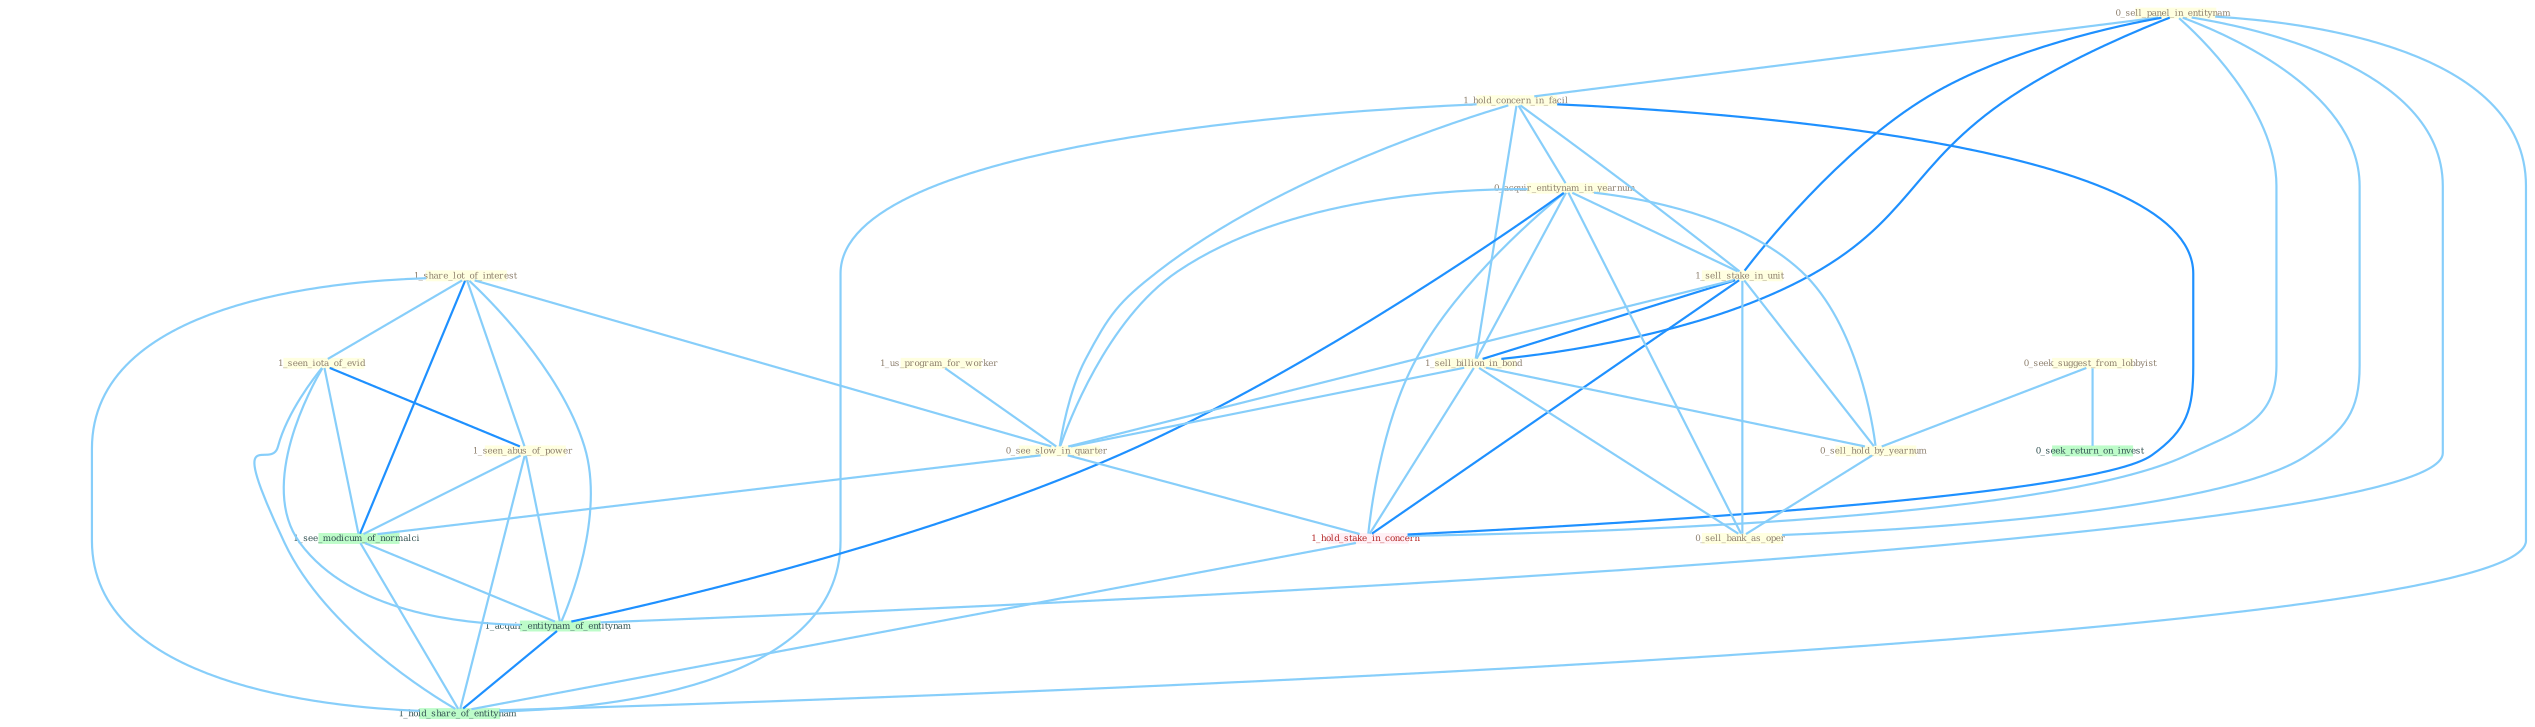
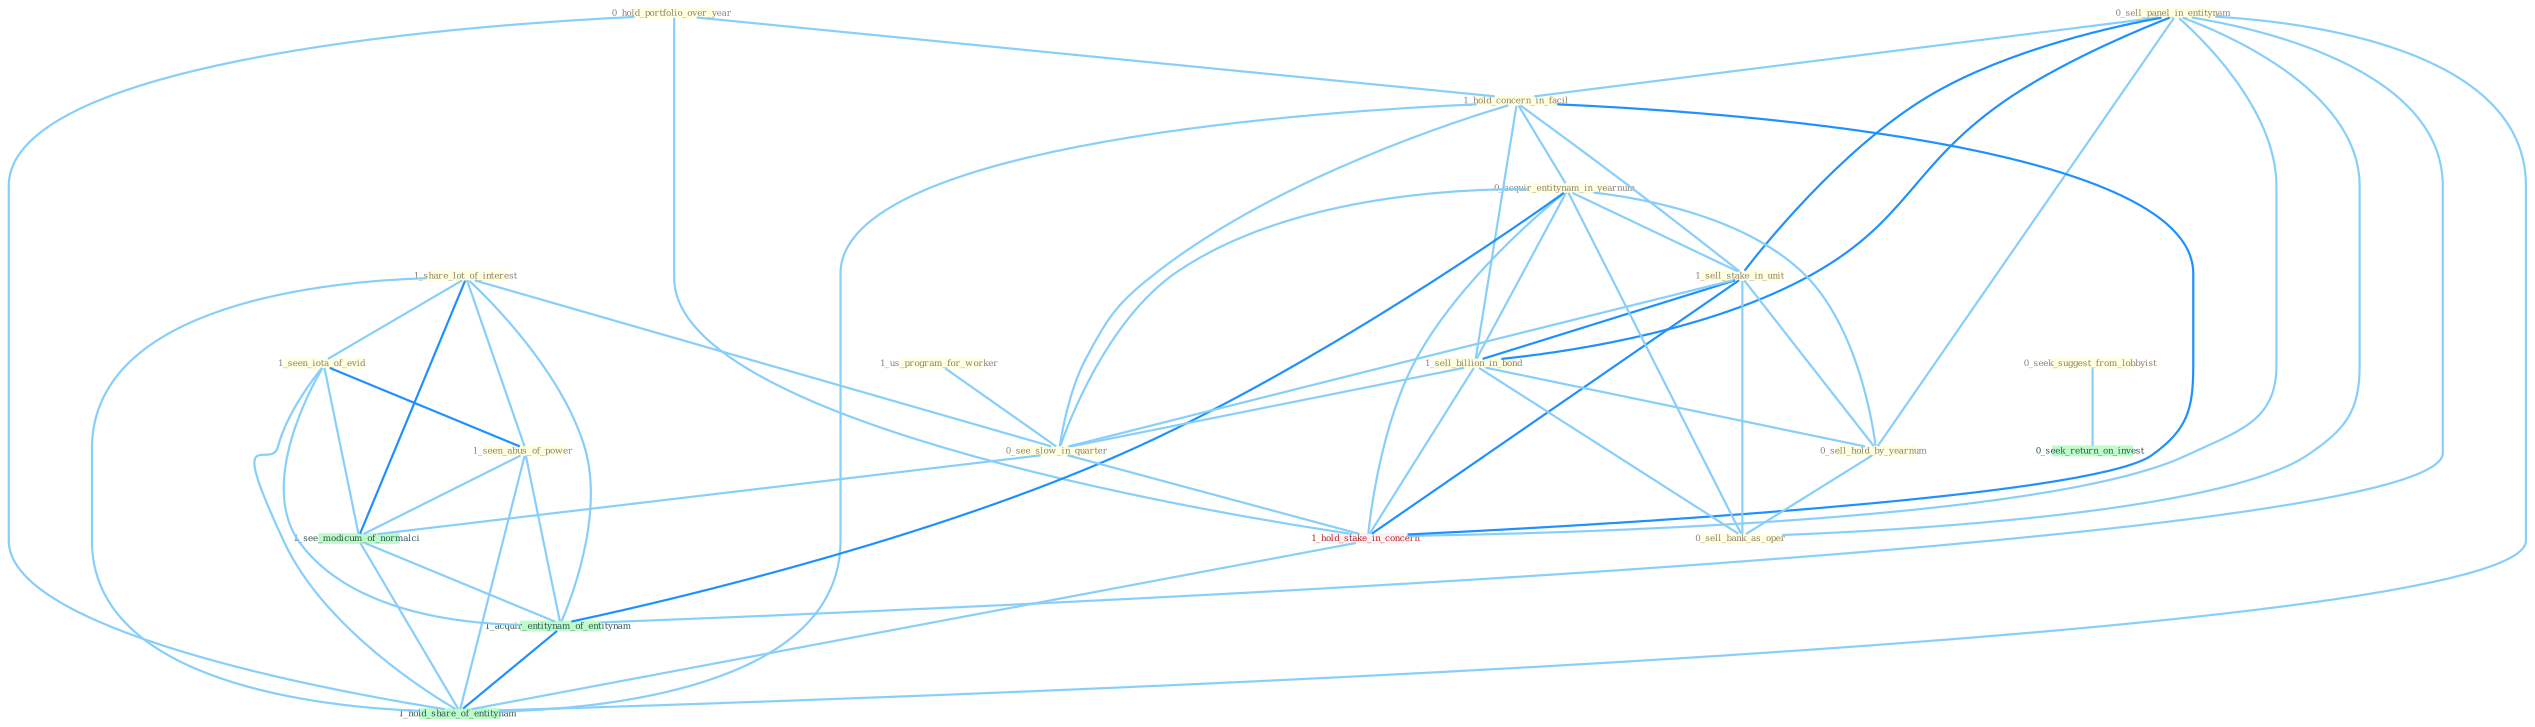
node "0_hold_portfolio_over_year": added
edge "0_seek_suggest_from_lobbyist" -- "0_sell_hold_by_yearnum": now "0_sell_panel_in_entitynam" -- "0_sell_hold_by_yearnum"
